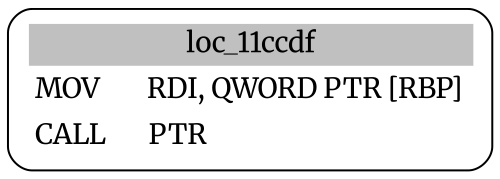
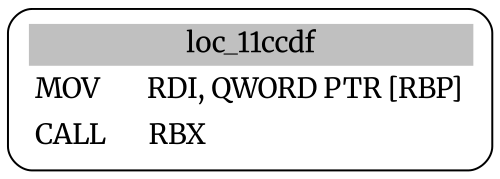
node "loc_11ccdf": text "CALL       PTR" -> "CALL       RBX"
